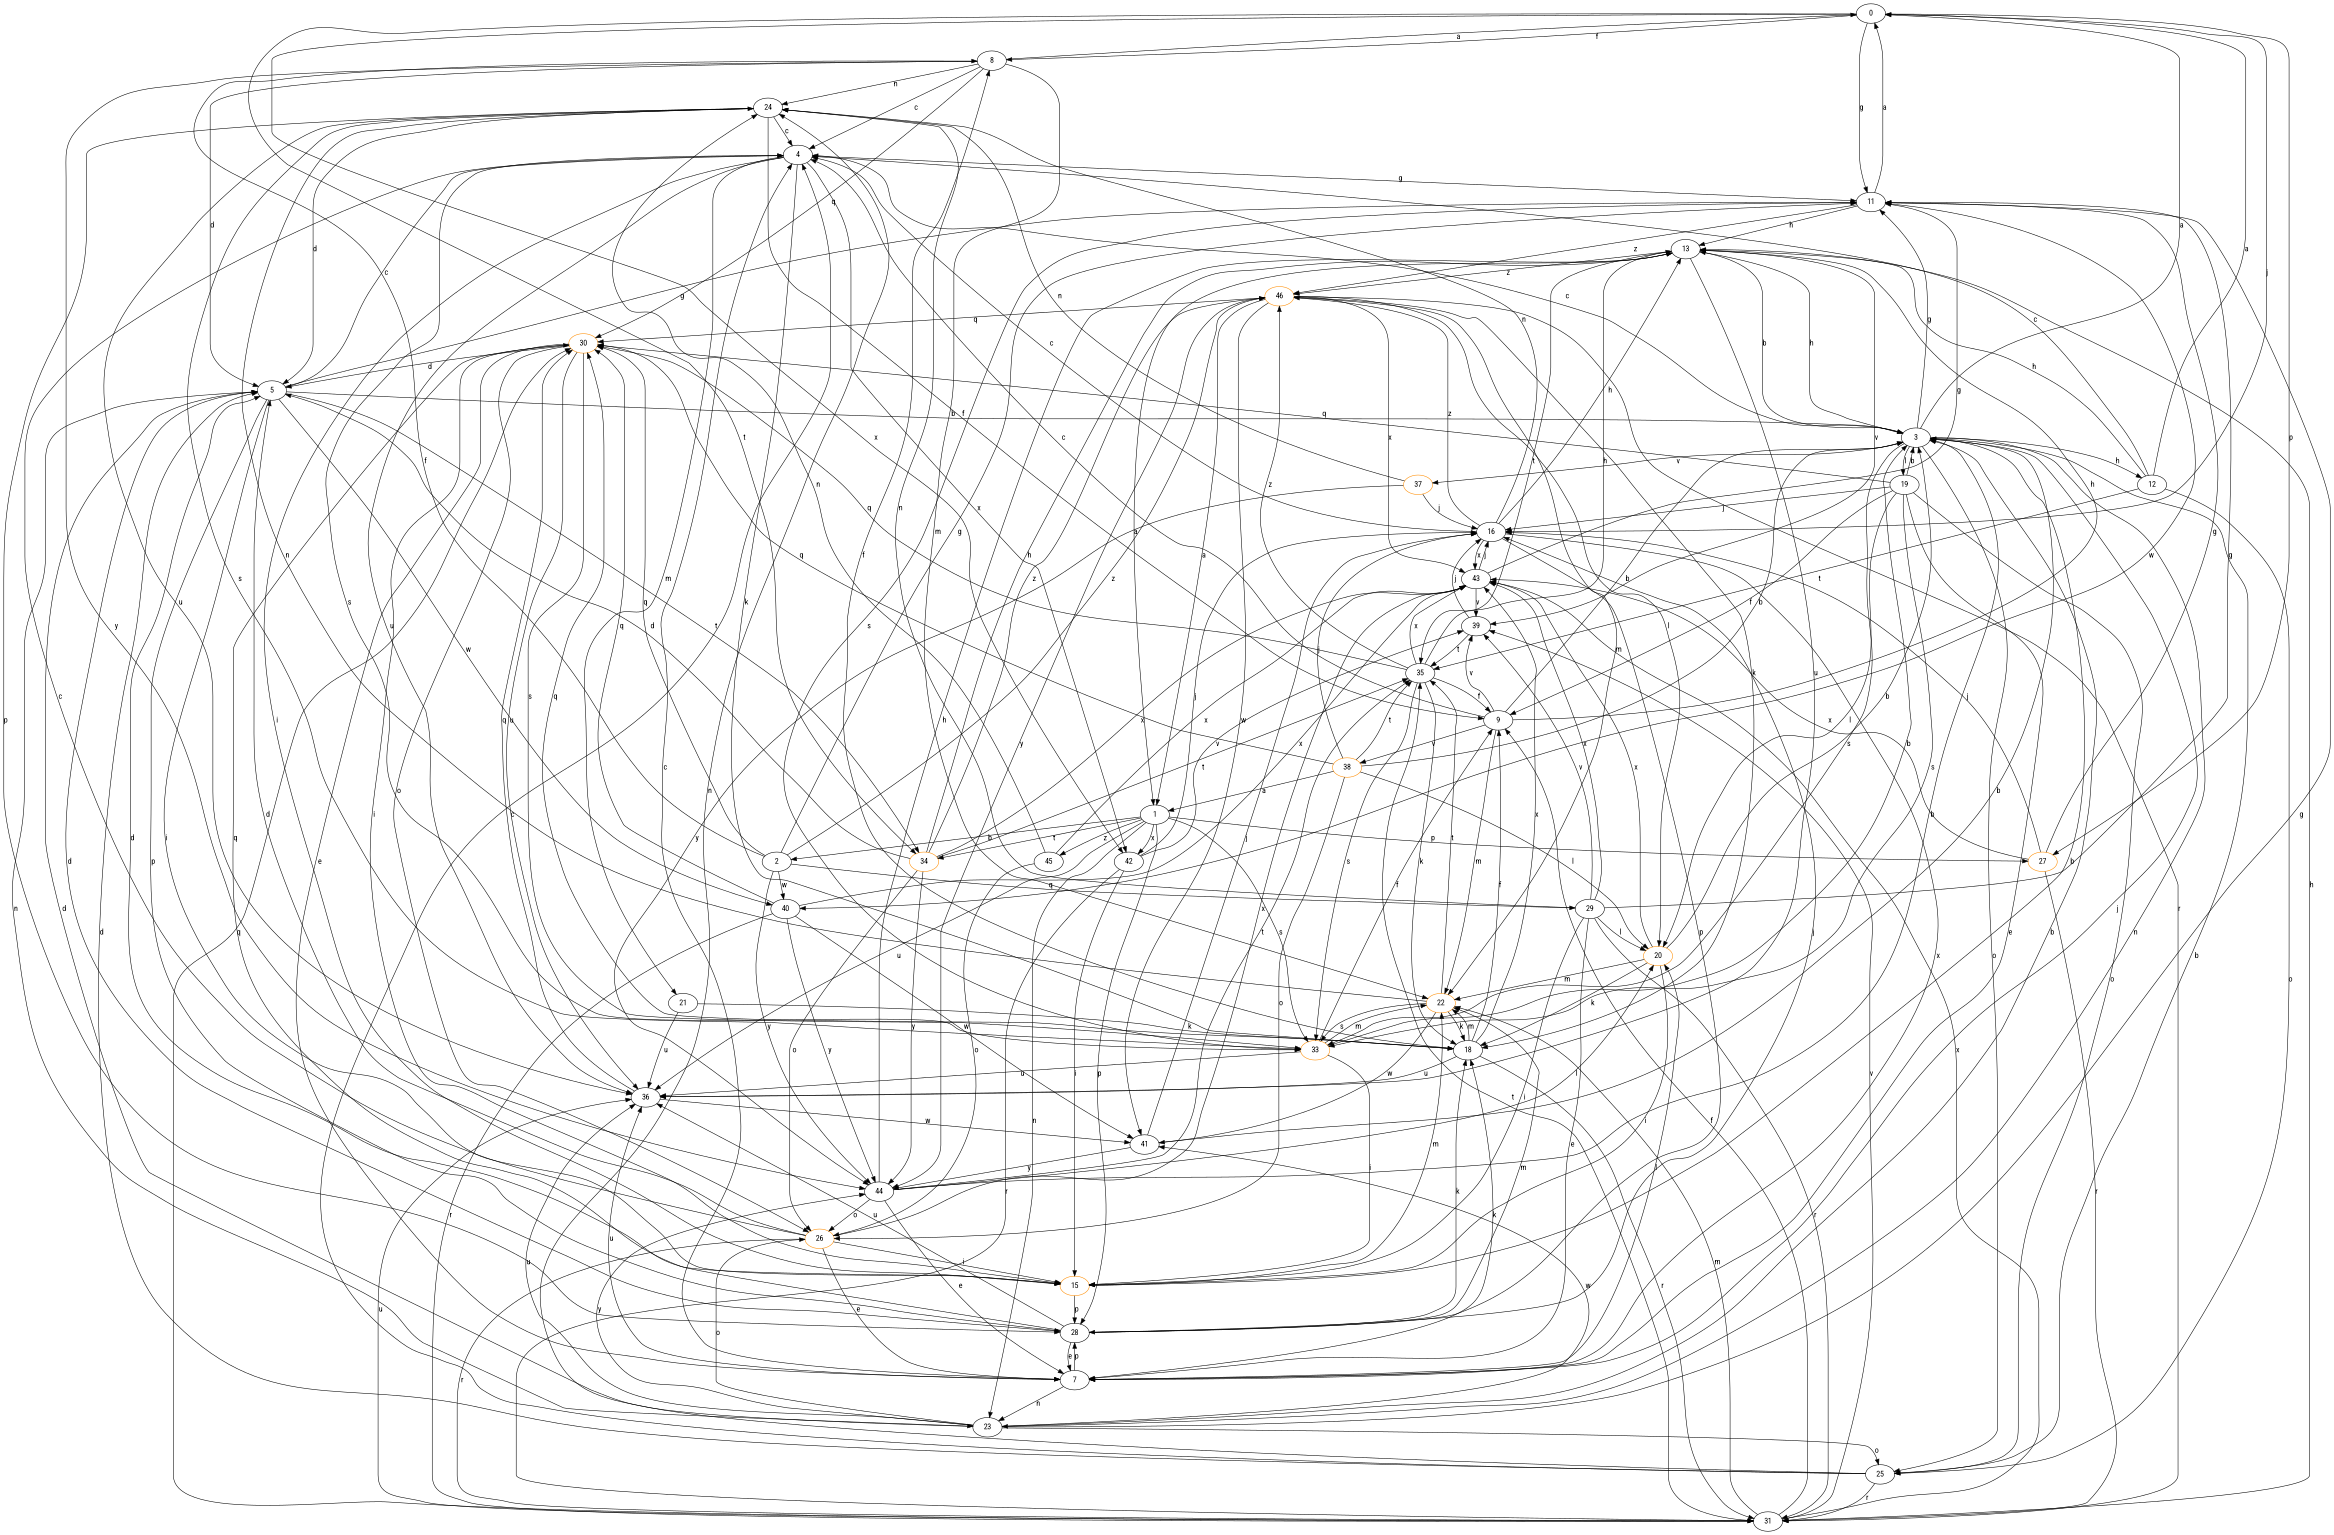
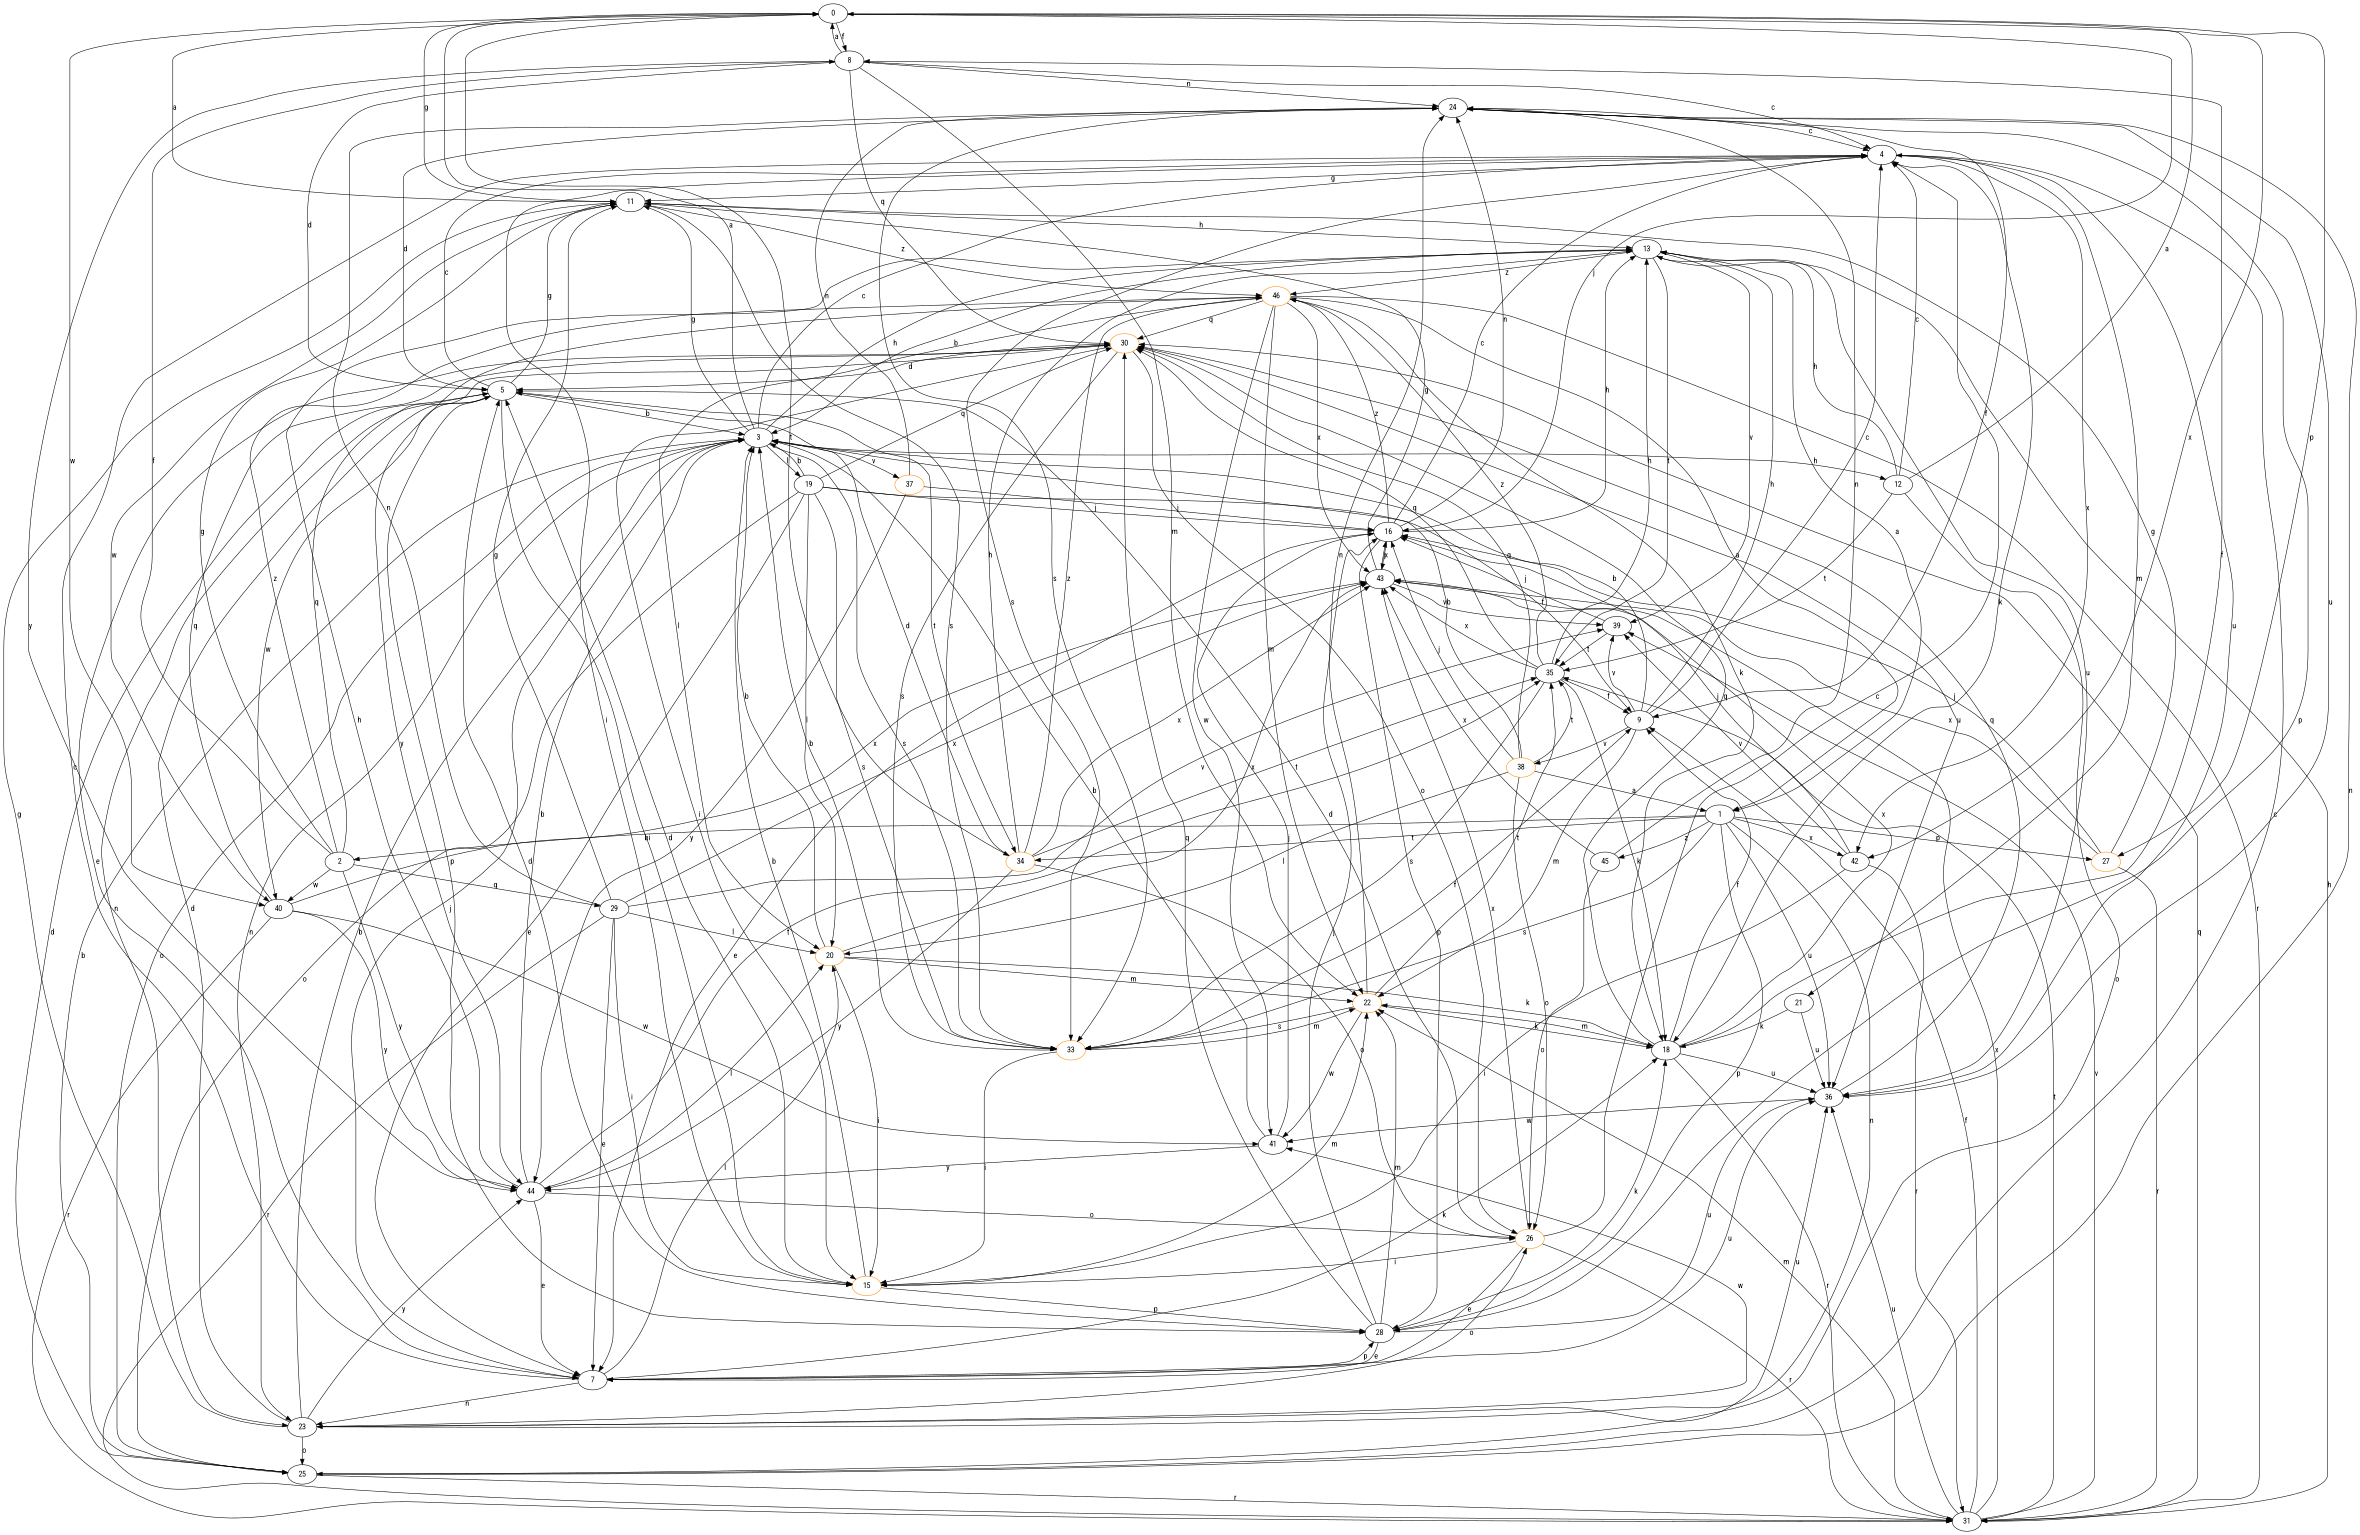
edge "0" -> "40": added, label "w"
edge "16" -> "7": label "x" -> "e"
edge "33" -> "36": removed, label "u"
